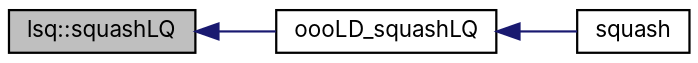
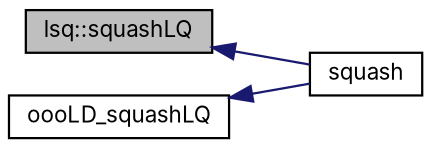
edge "oooLD_squashLQ" -> "lsq::squashLQ": now "squash" -> "lsq::squashLQ"
